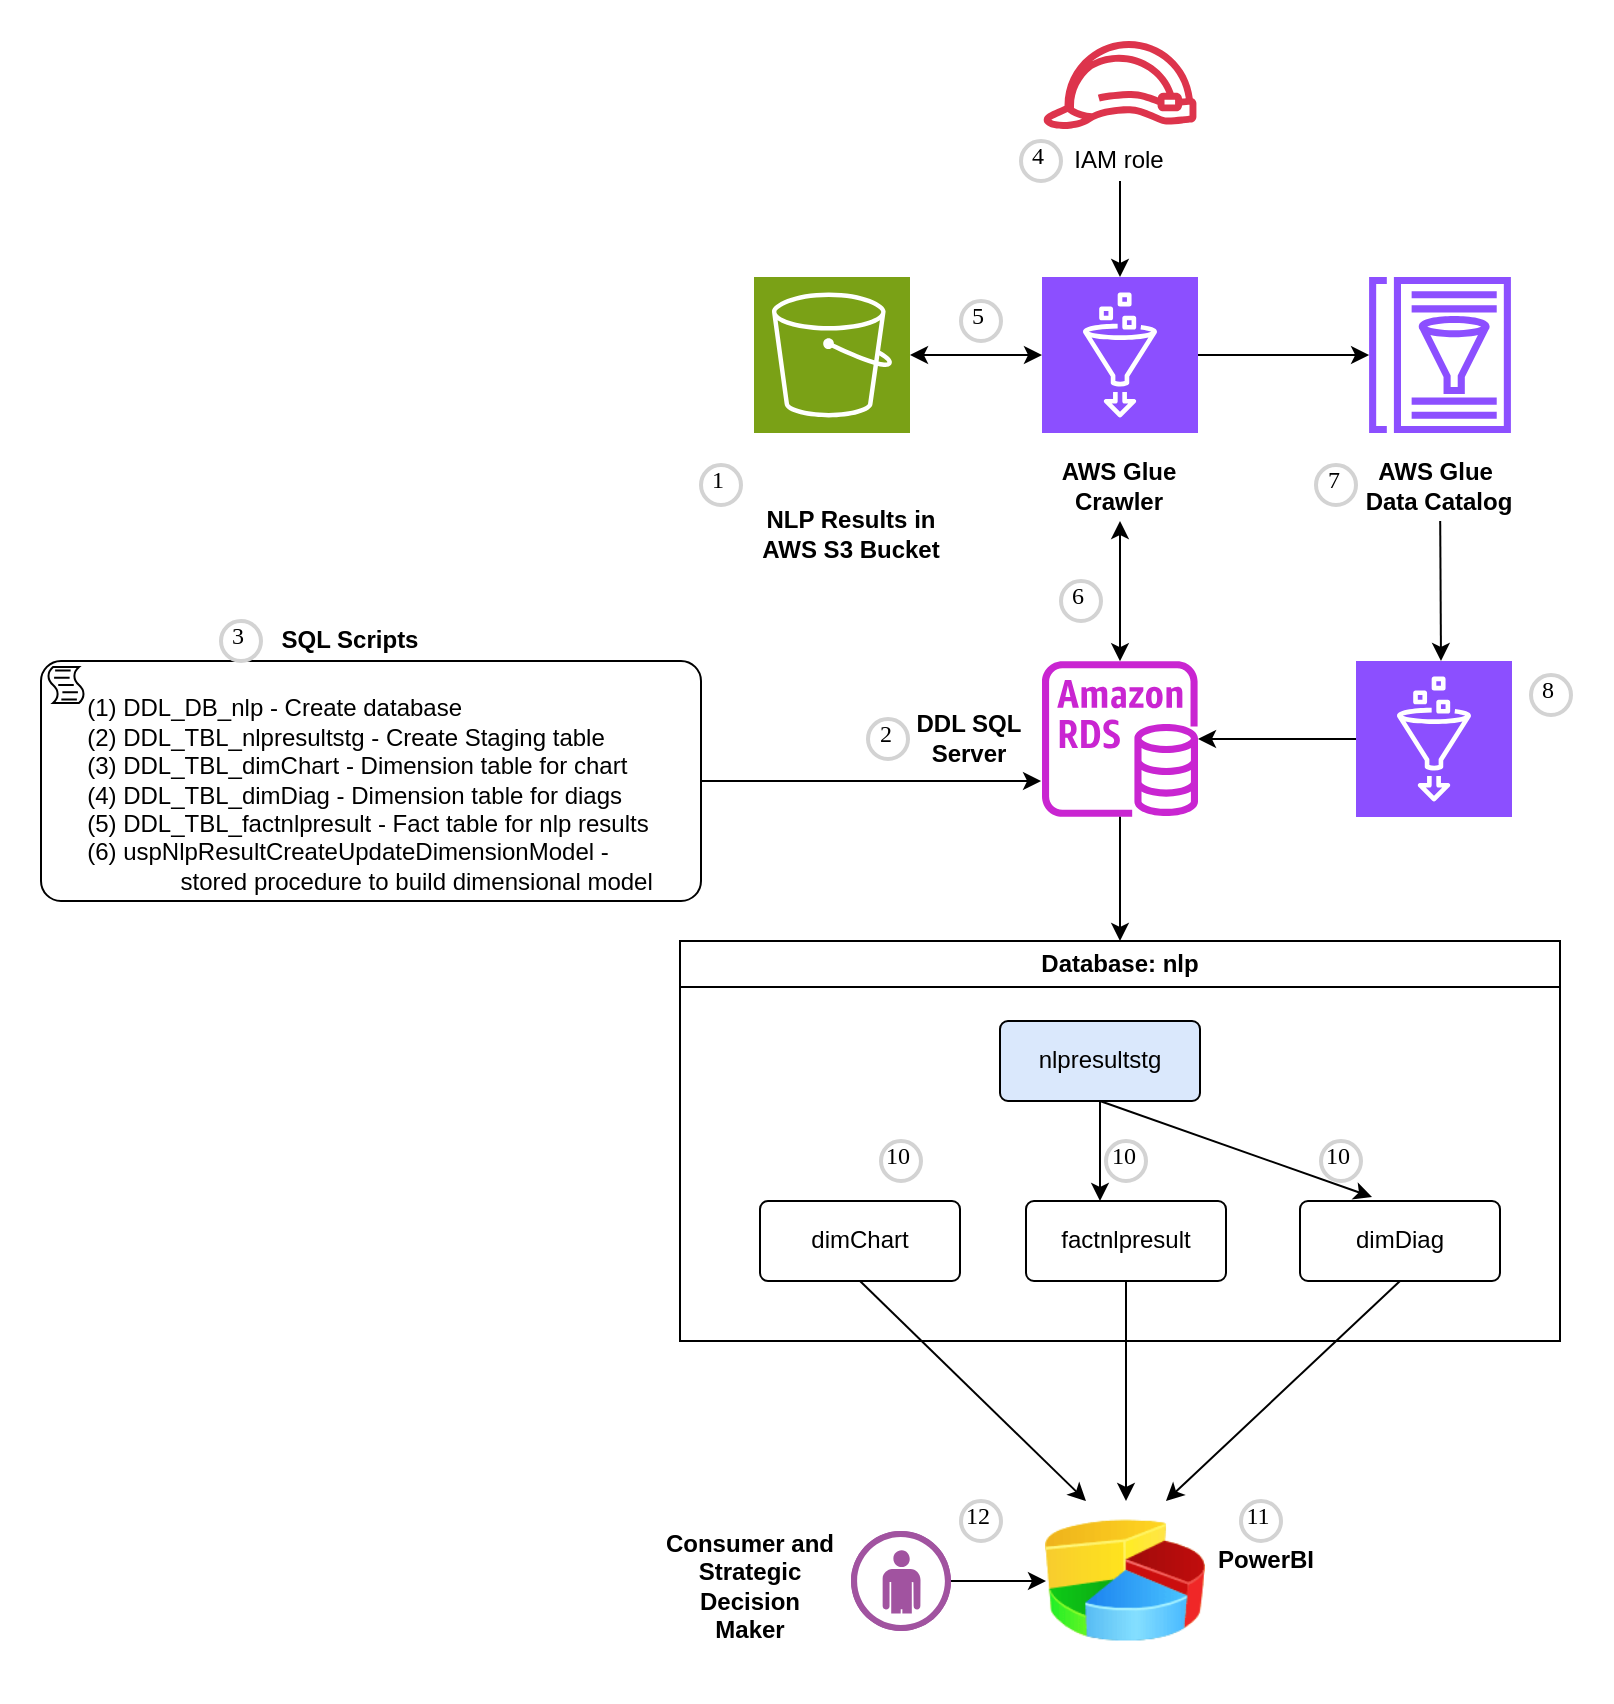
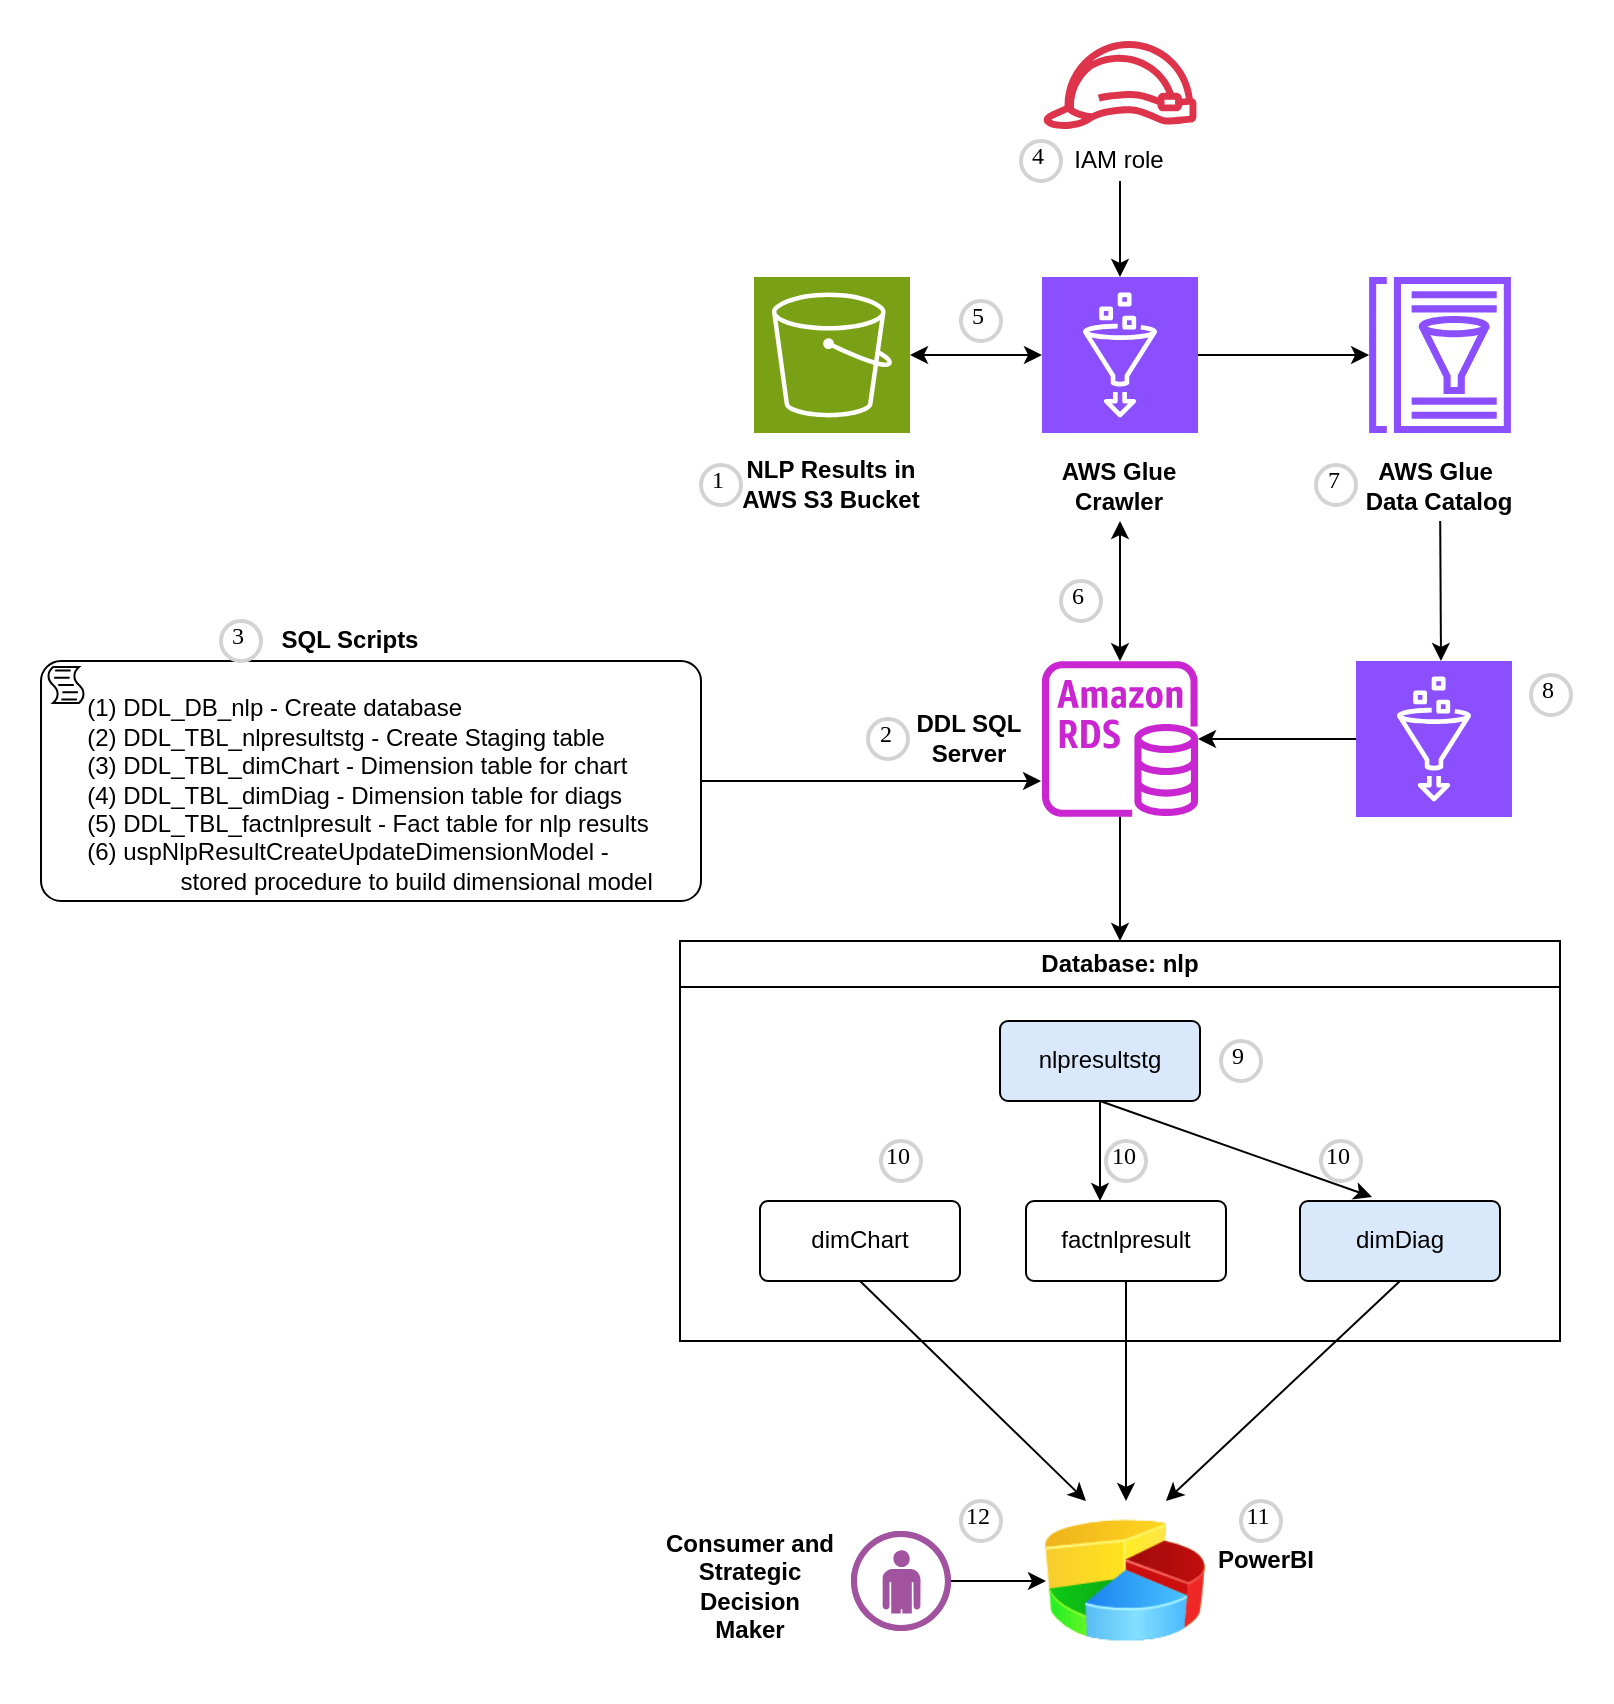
node "NLP Results in AWS S3 Bucket": moved (852, 535) -> (832, 485)
node "9": added
node "dimDiag": fillcolor #ffffff -> #dae8fc
